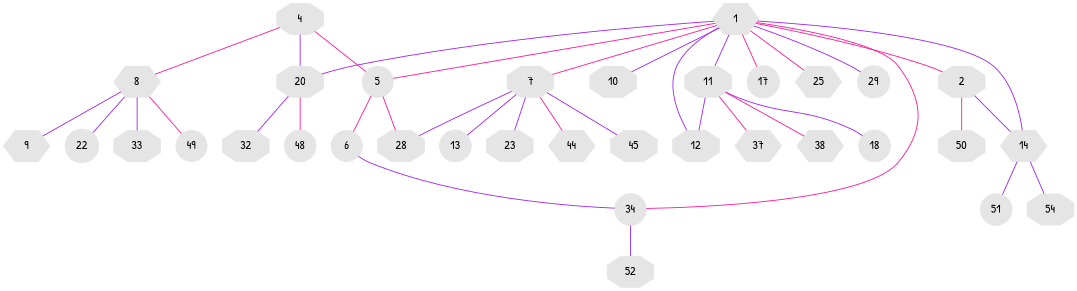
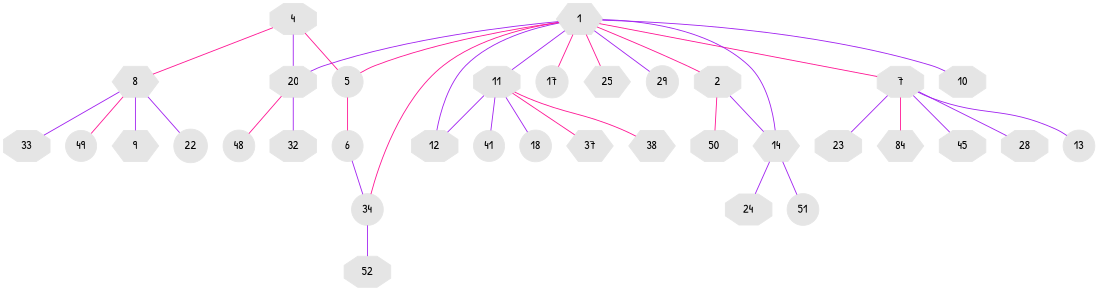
edge "5" -- "28": removed
node "41": added
node "44": label "44" -> "84"
node "54": label "54" -> "24"
